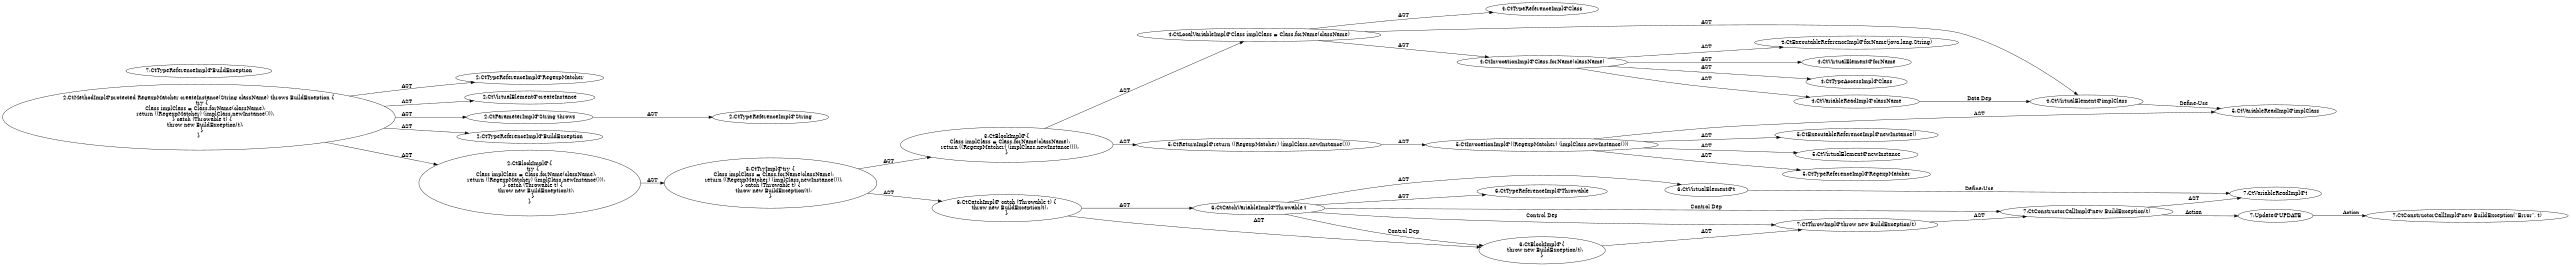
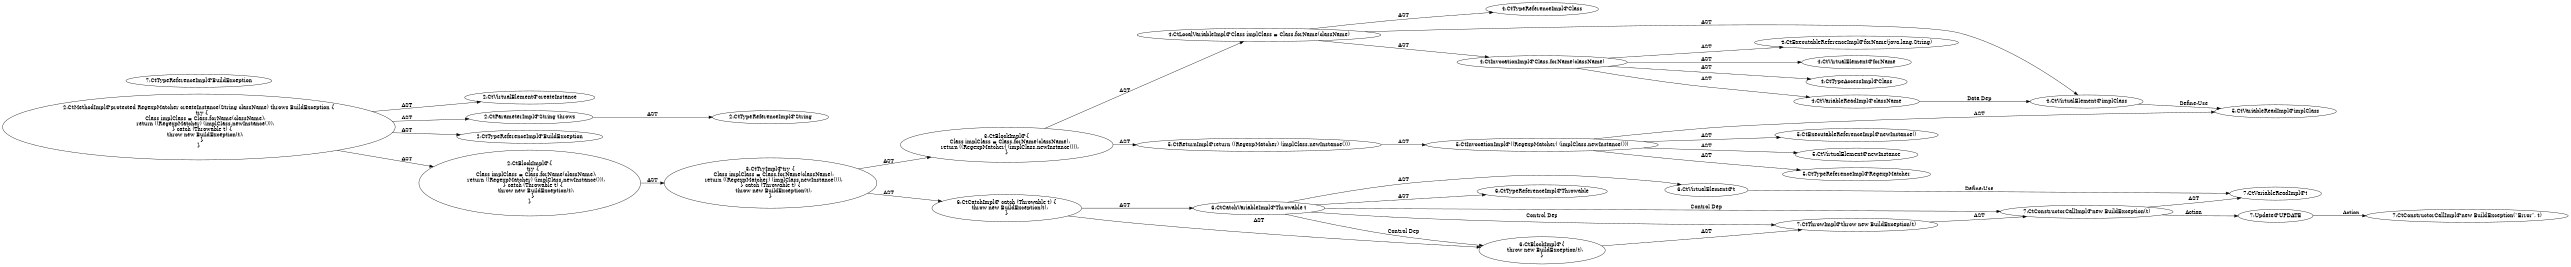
node "2:CtTypeReferenceImpl@RegexpMatcher": removed
